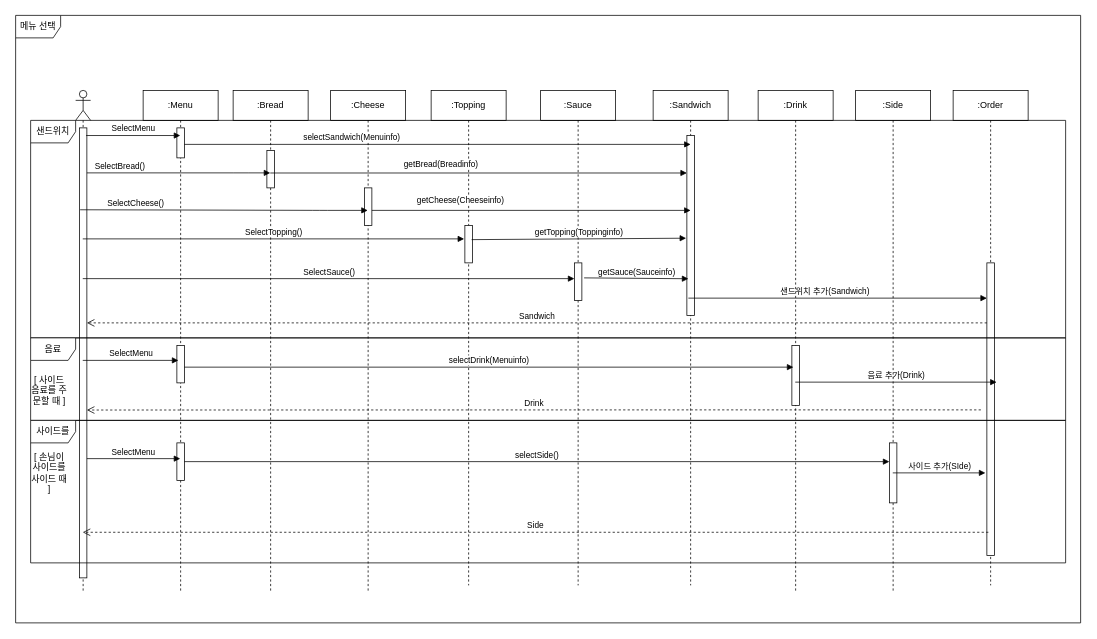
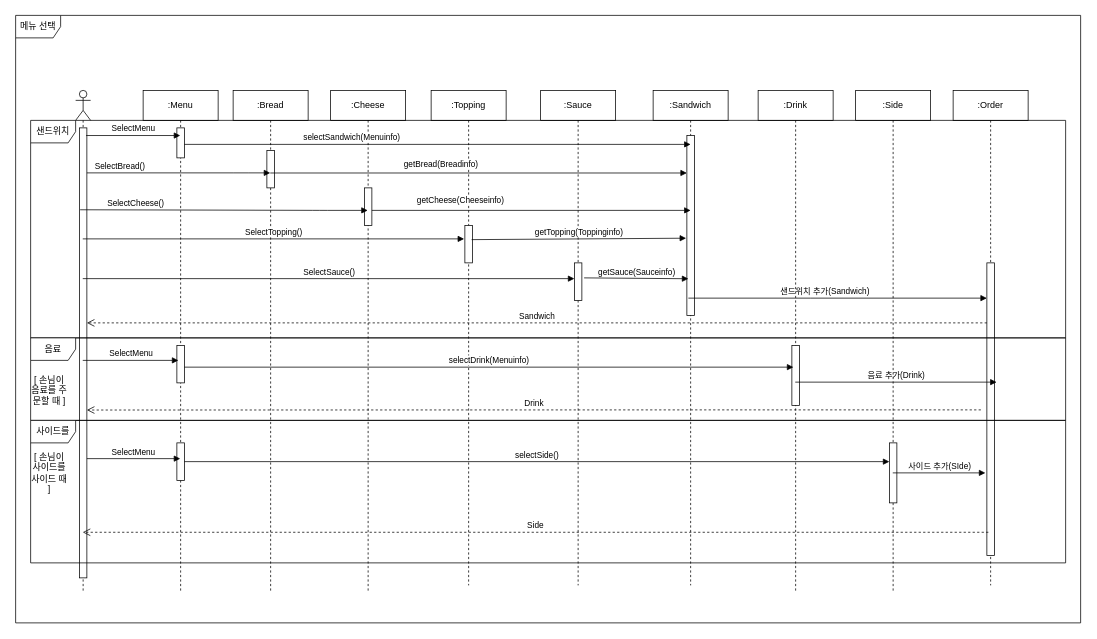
node "[ 사이드 음료를 주문할 때 ]": label "[ 사이드 음료를 주문할 때 ]" -> "[ 손님이 음료를 주문할 때 ]"
